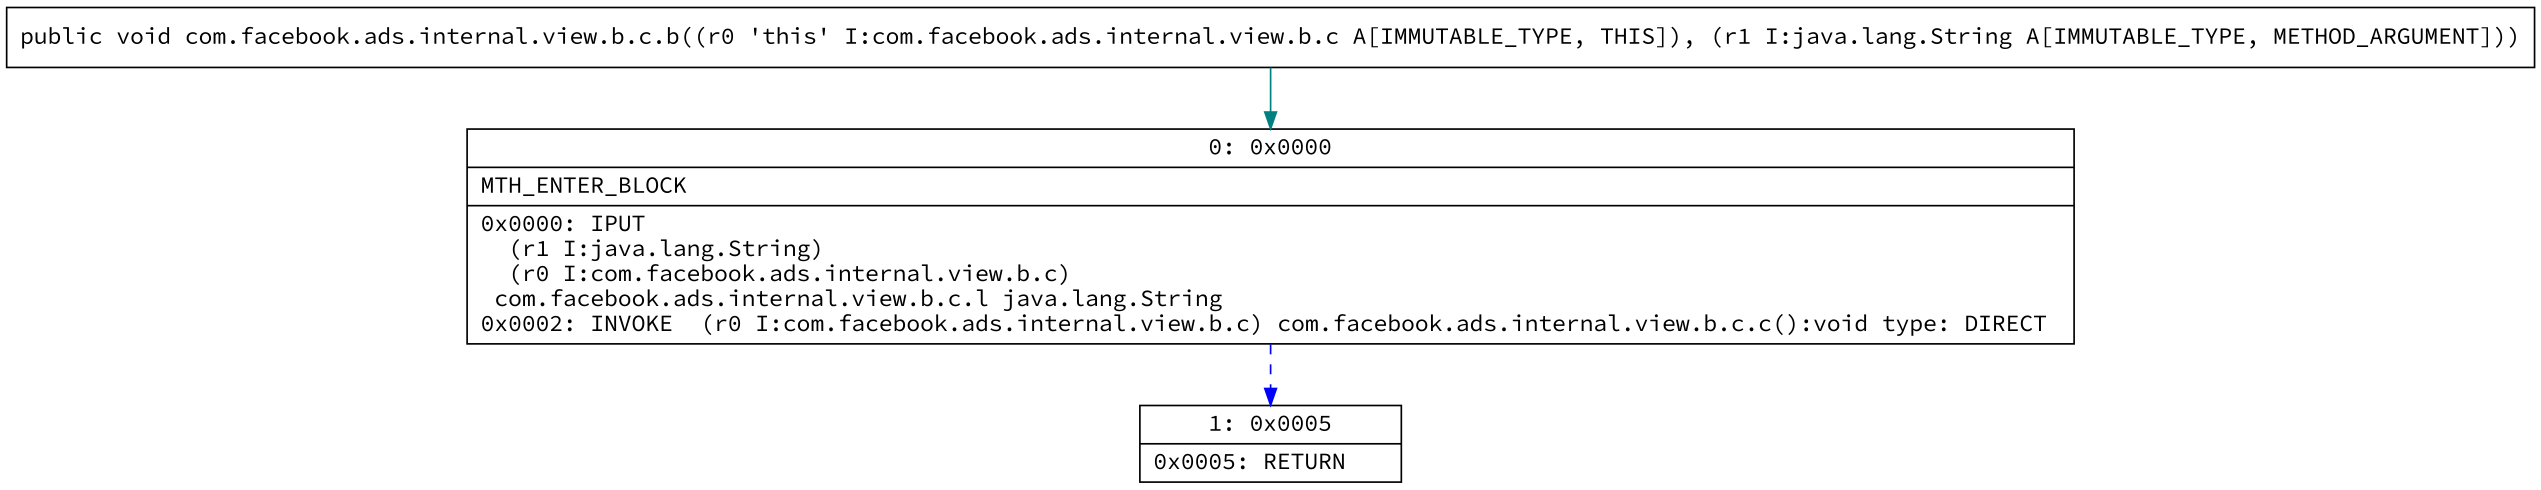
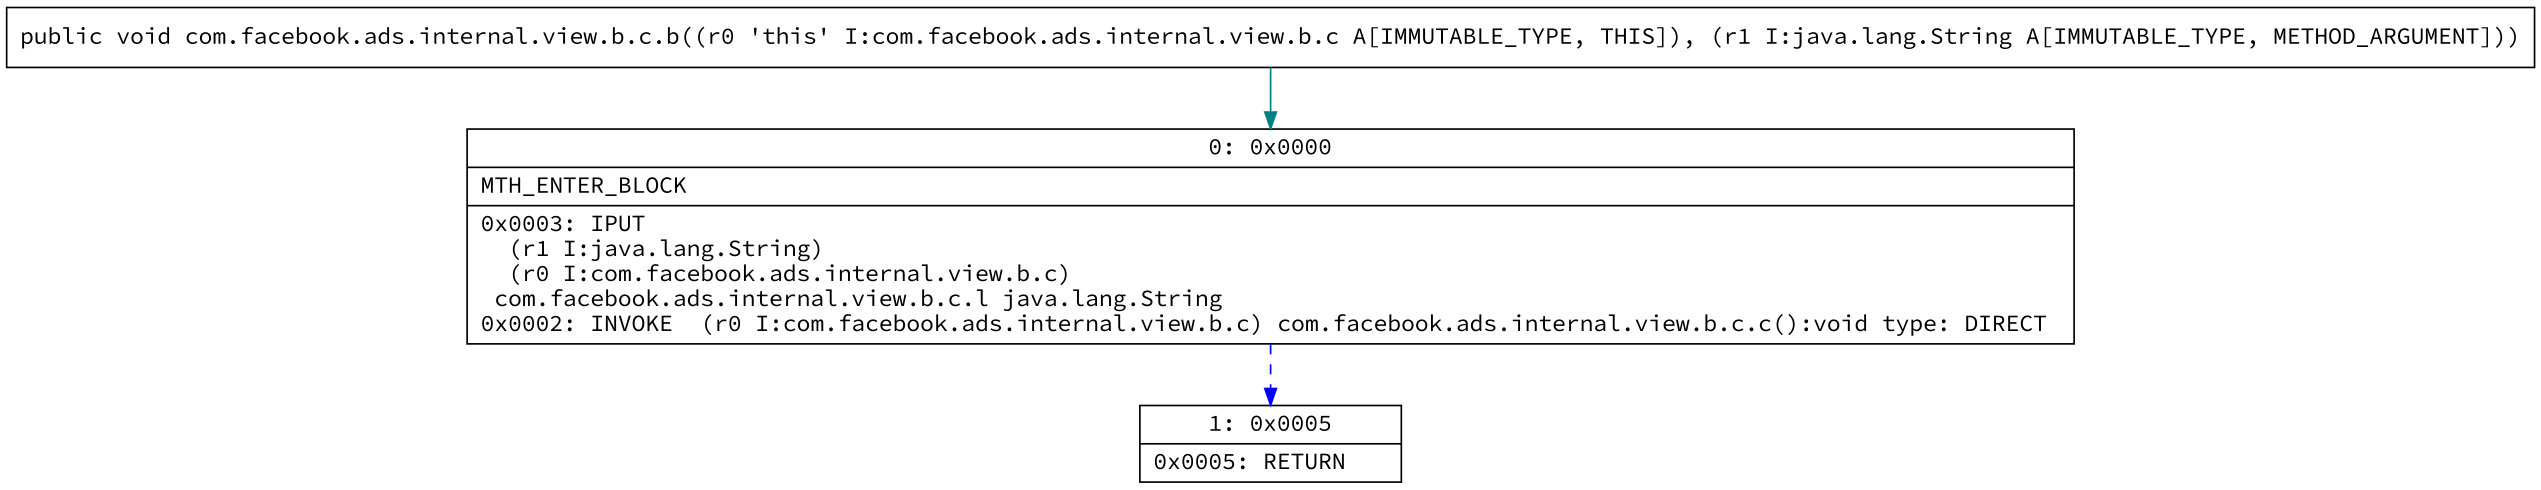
node "0: 0x0000": text "0x0000: IPUT" -> "0x0003: IPUT"
